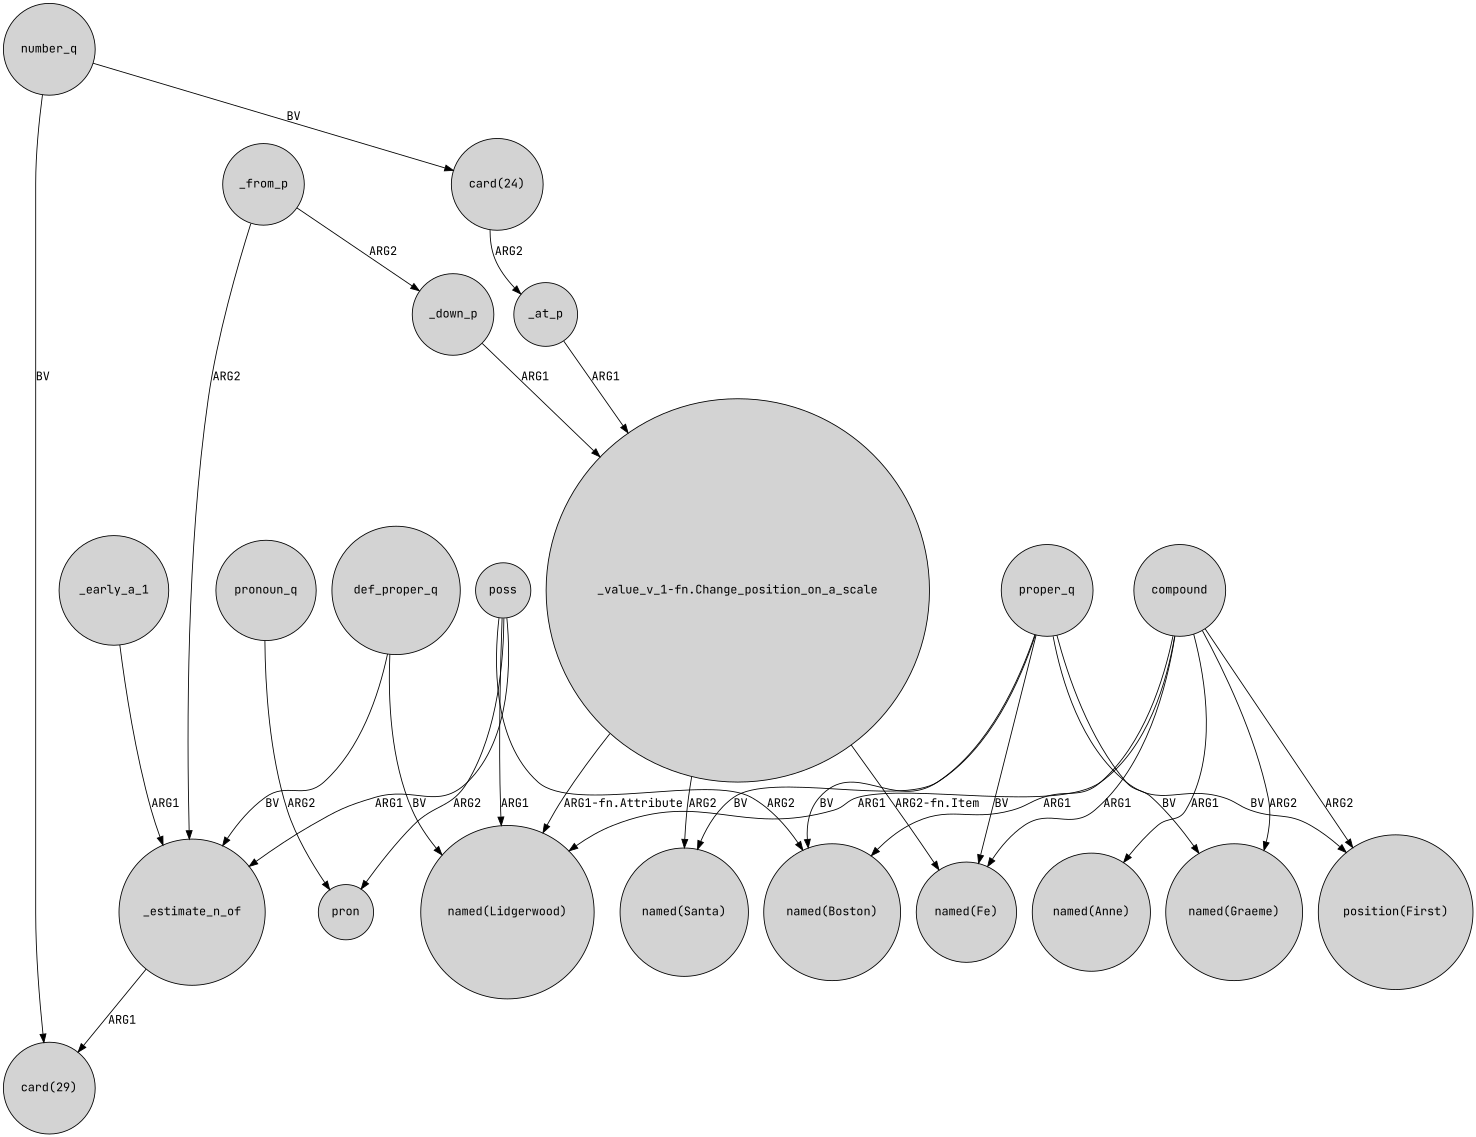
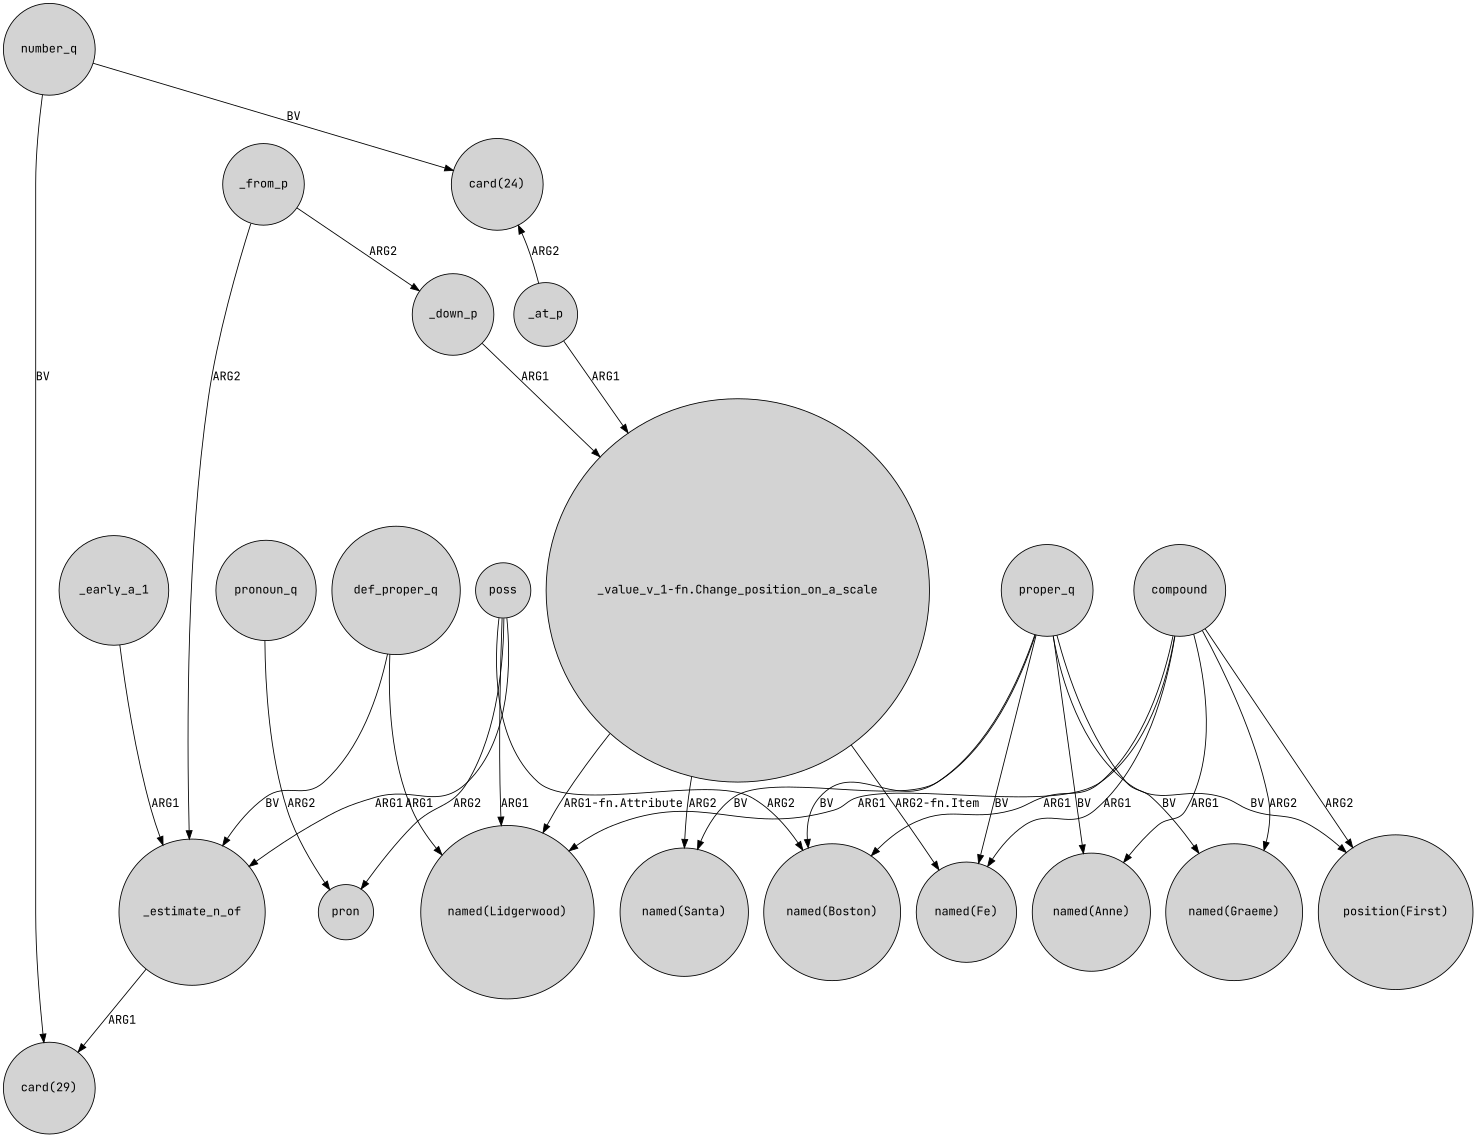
edge "card(24)" -> "_at_p": reversed
edge "proper_q" -> "named(Anne)": added, label "BV"
edge "def_proper_q" -> "named(Lidgerwood)": label "BV" -> "ARG1"
